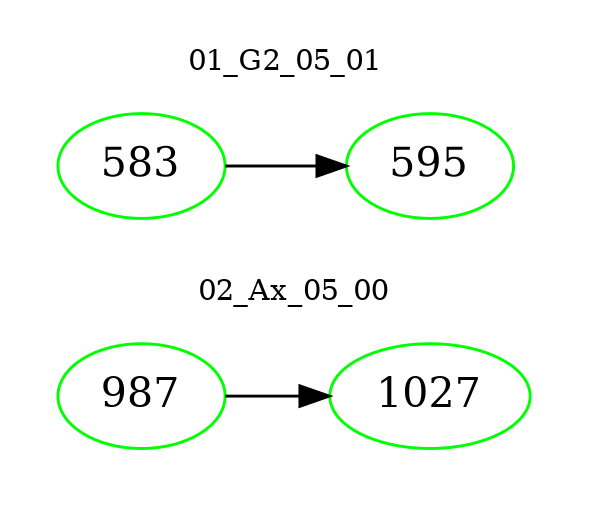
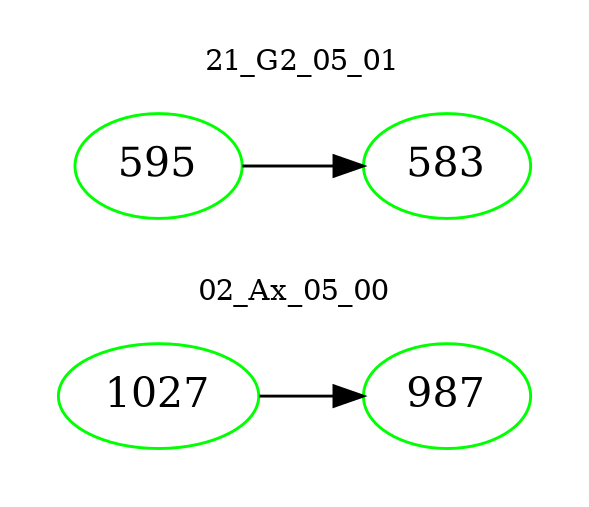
cluster "01_G2_05_01": label "01_G2_05_01" -> "21_G2_05_01"
edge "583" -> "595": reversed
edge "987" -> "1027": reversed
